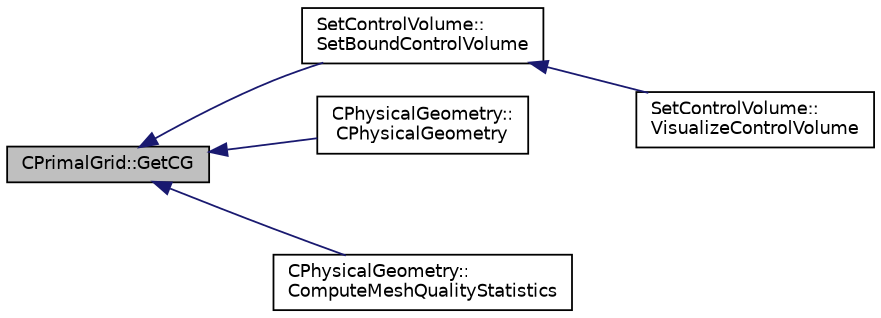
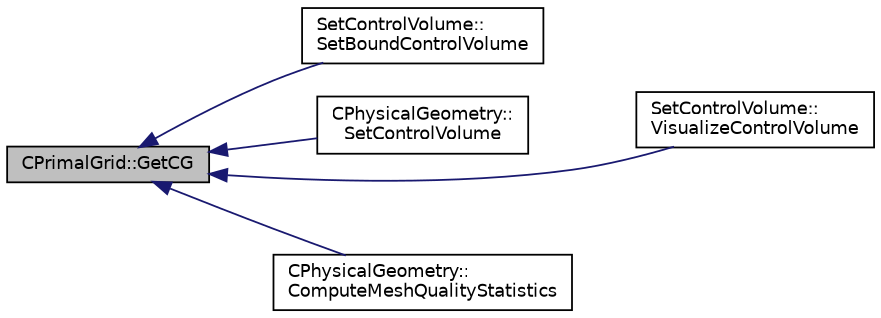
edge "SetControlVolume:: VisualizeControlVolume" -> "SetControlVolume:: SetBoundControlVolume": now "SetControlVolume:: VisualizeControlVolume" -> "CPrimalGrid::GetCG"
node "CPhysicalGeometry:: CPhysicalGeometry": label "CPhysicalGeometry:: CPhysicalGeometry" -> "CPhysicalGeometry:: SetControlVolume"
